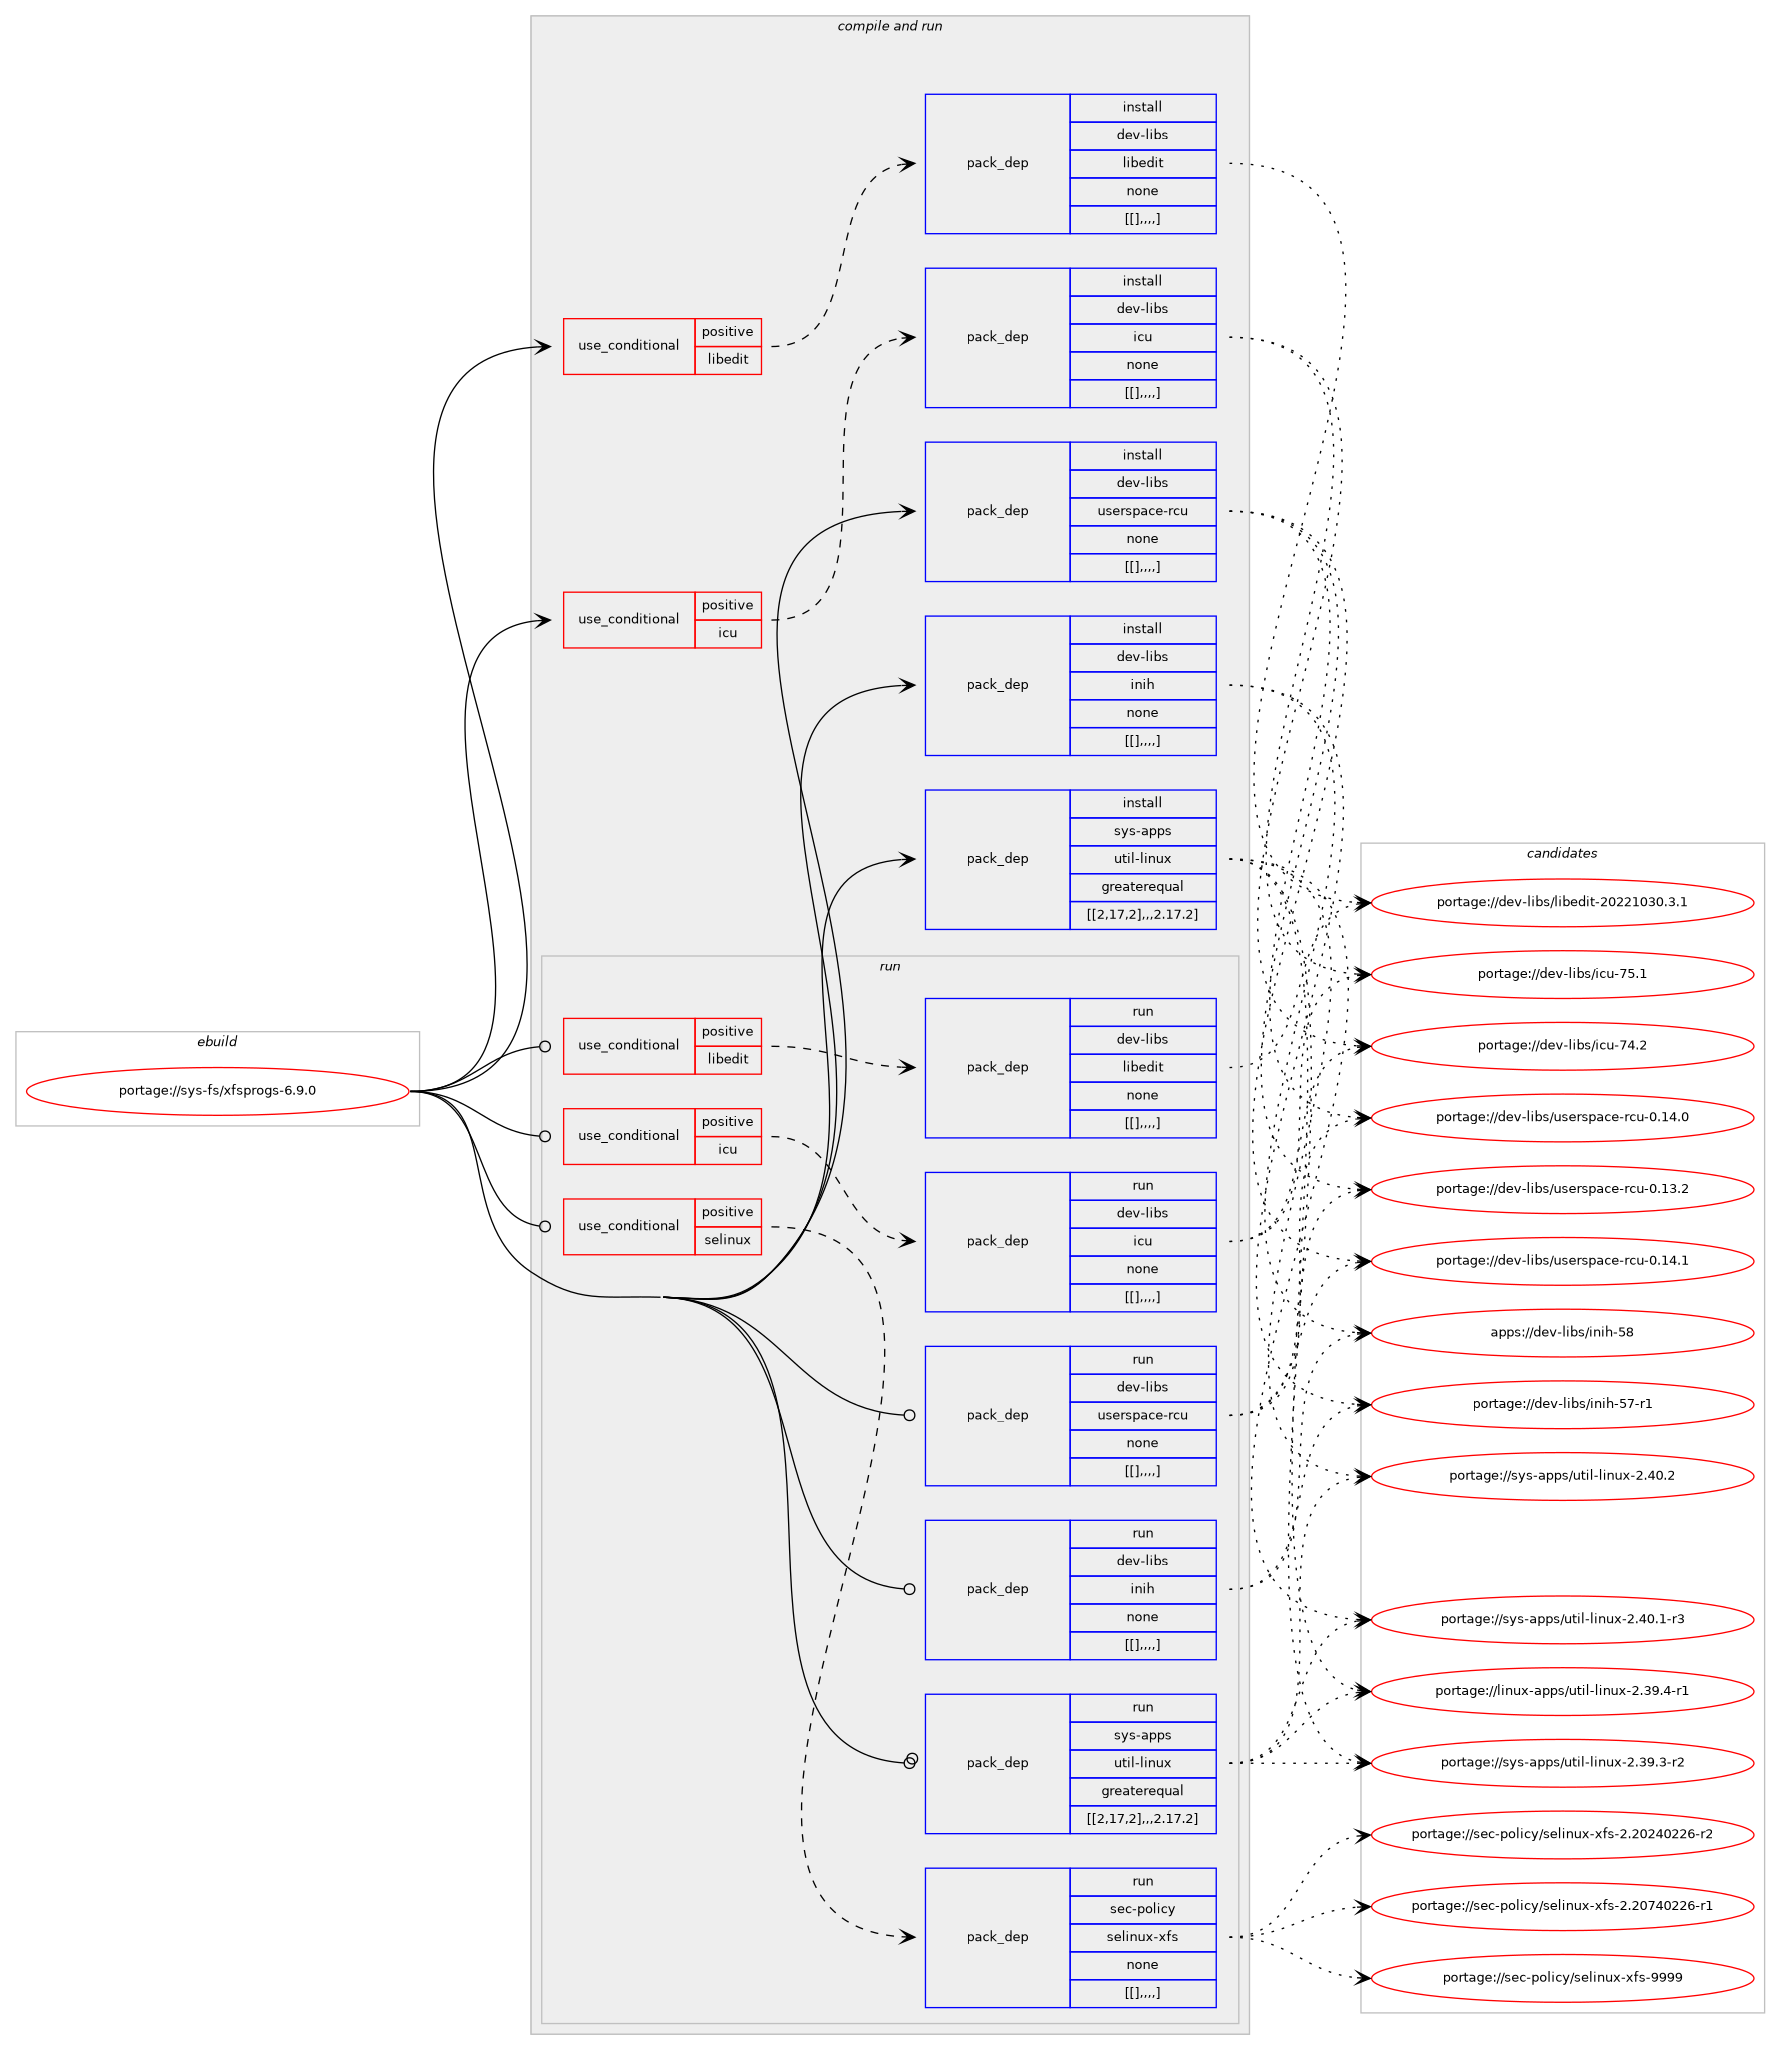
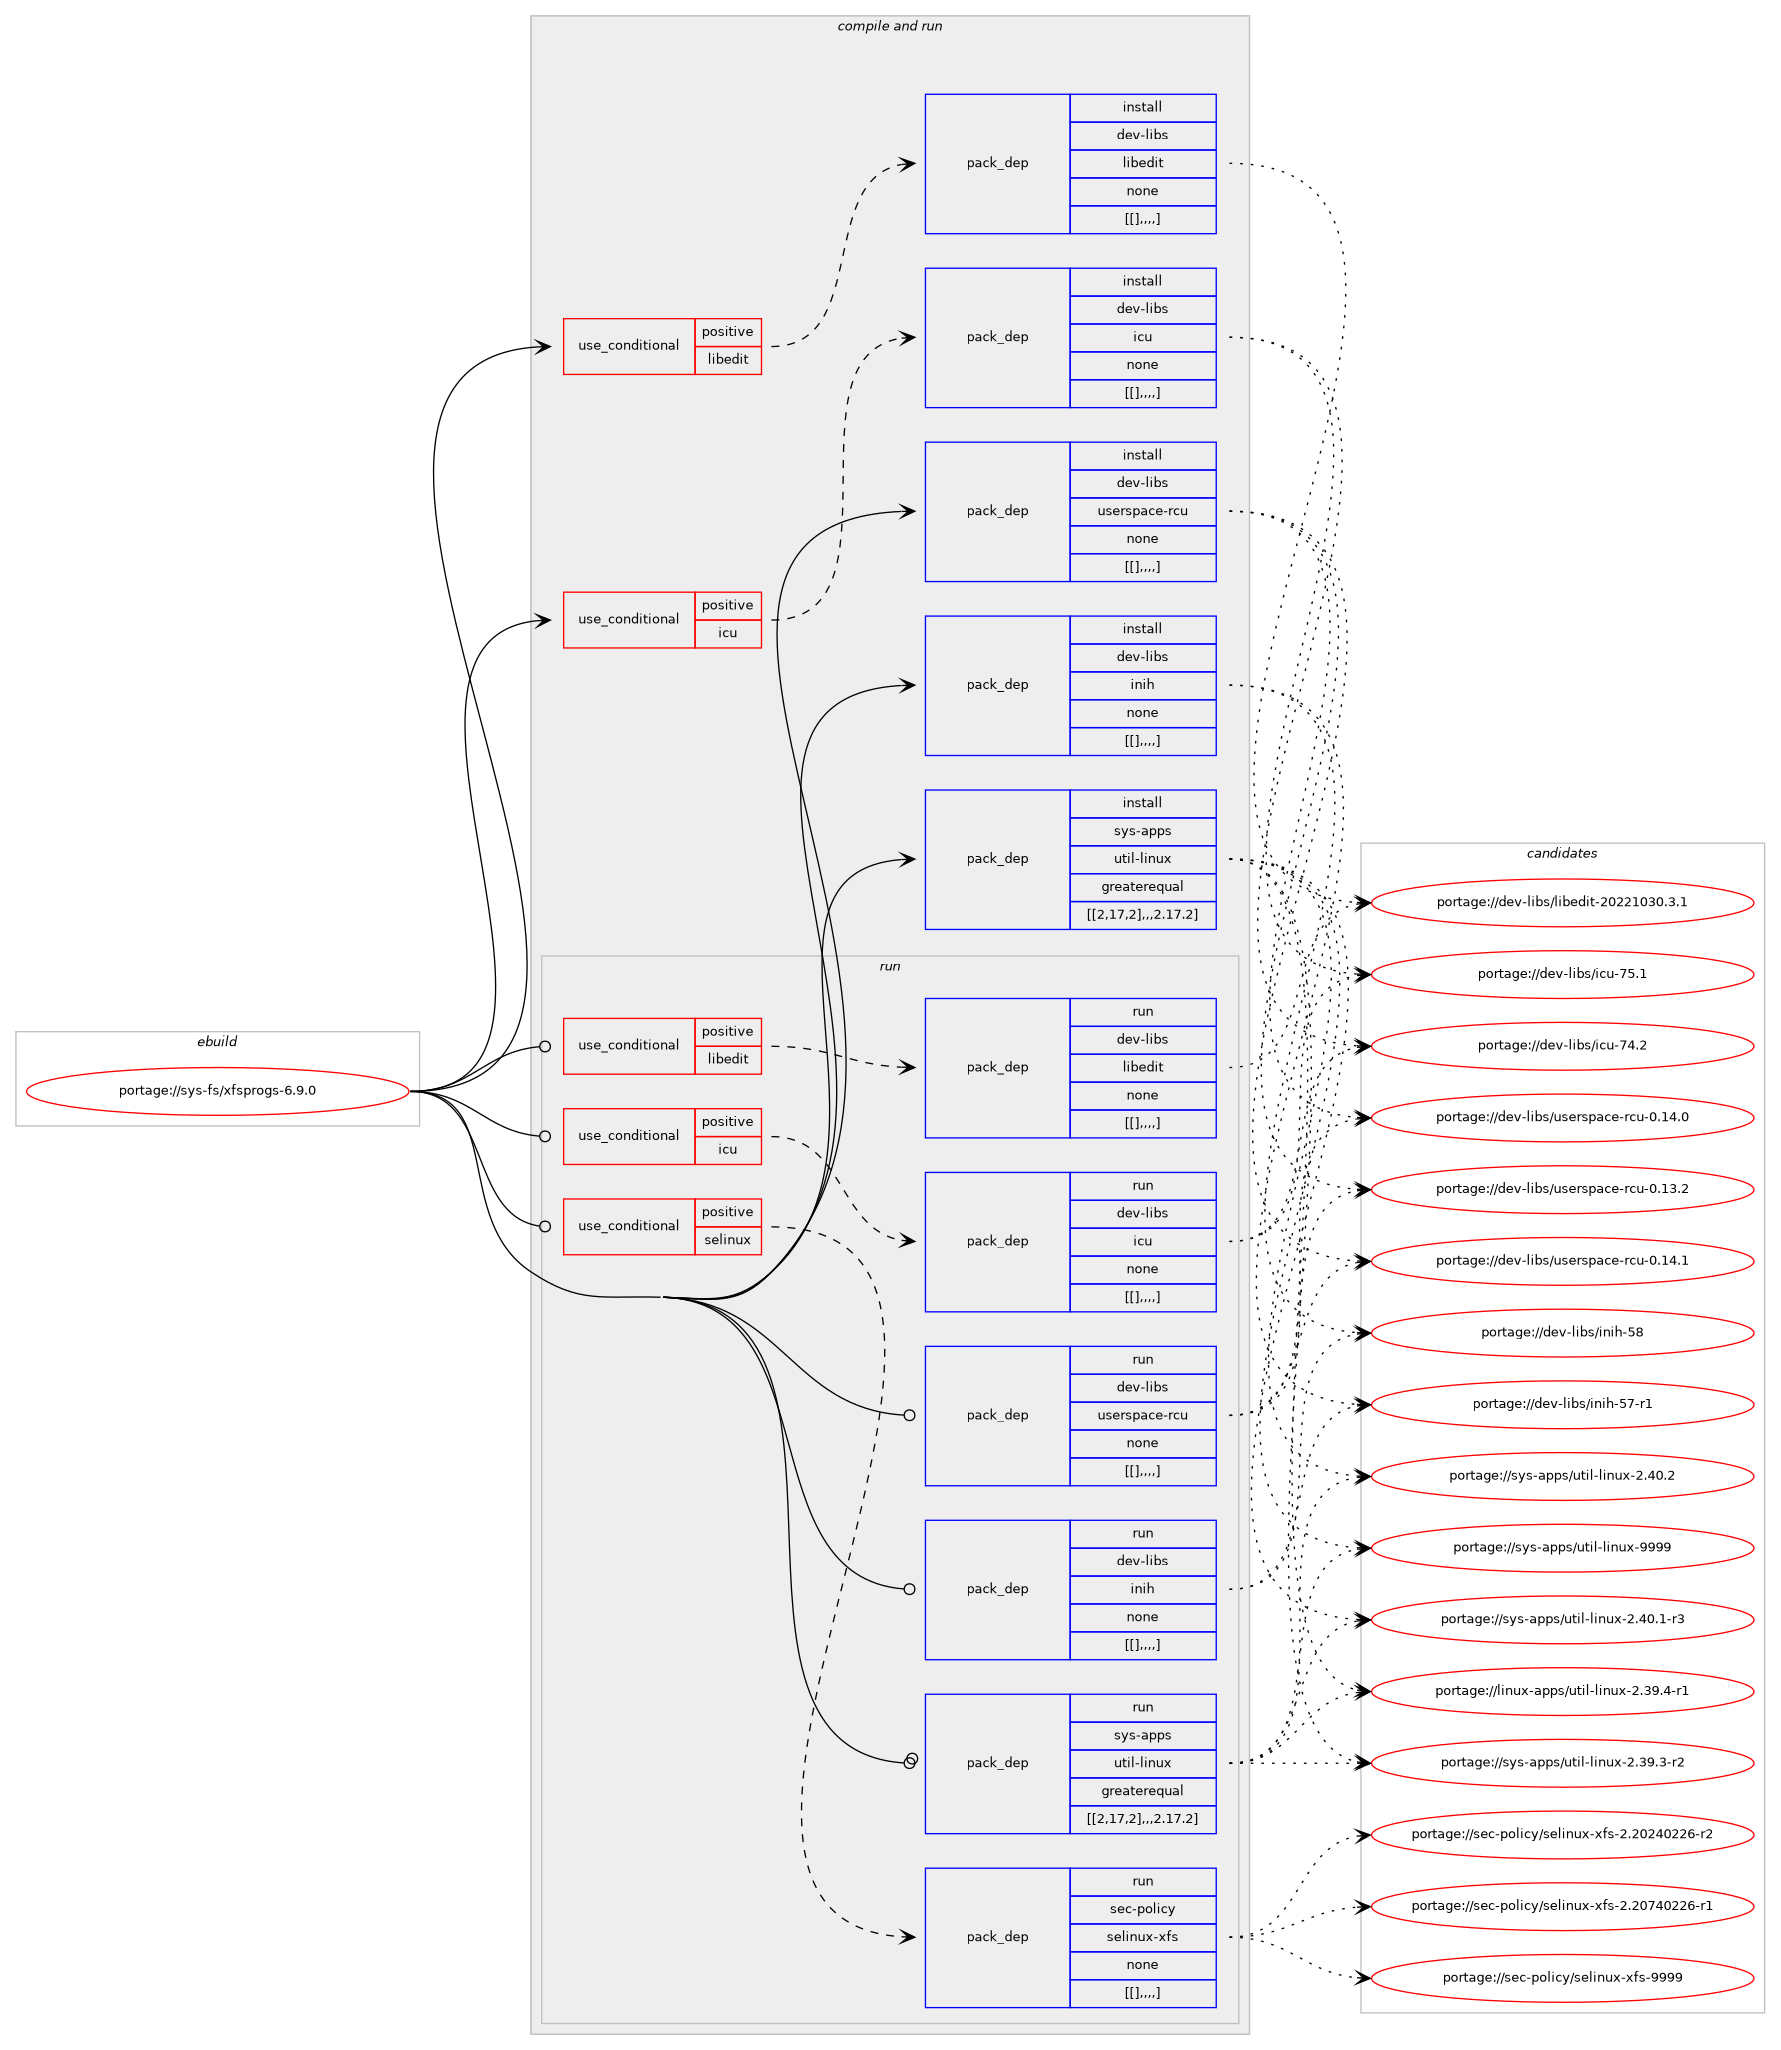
node "apps://dev-libs/inih-58": label "apps://dev-libs/inih-58" -> "portage://dev-libs/inih-58"
node "portage://sys-apps/util-linux-9999": added
